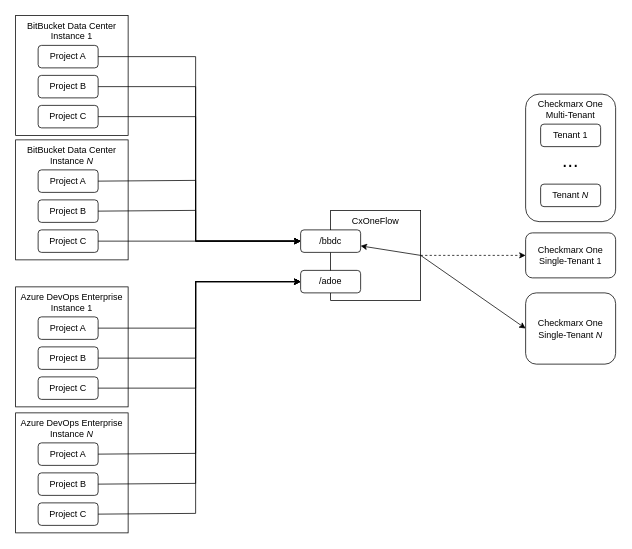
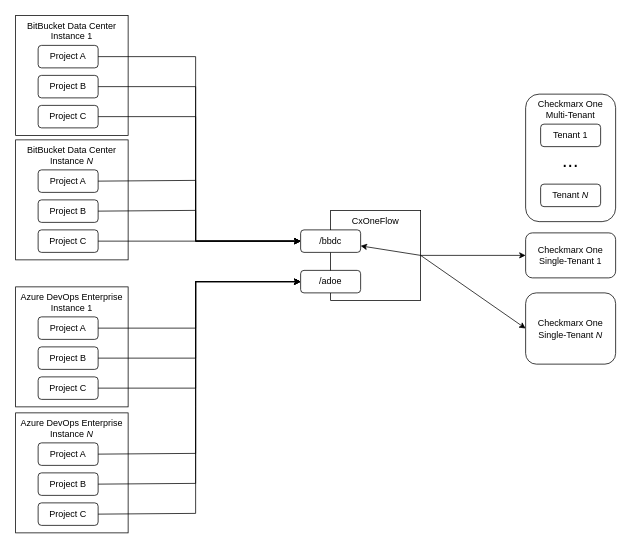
edge "CxOneFlow" -> "Checkmarx One Single-Tenant 1": style dashed -> solid
